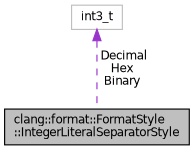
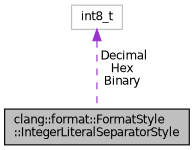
node "int3_t": label "int3_t" -> "int8_t"
